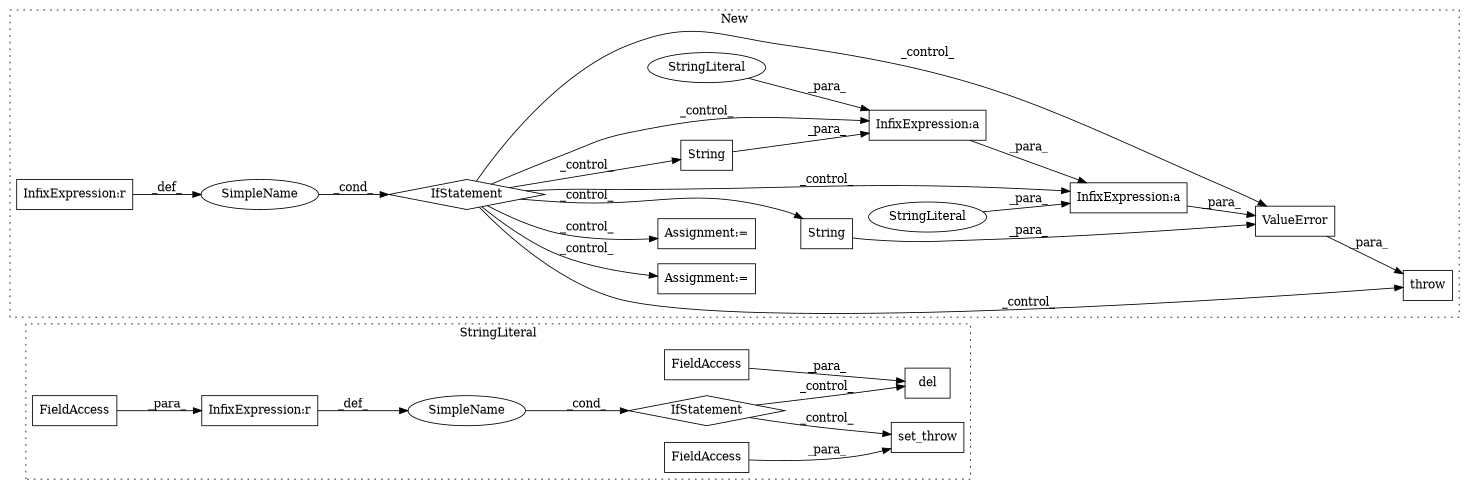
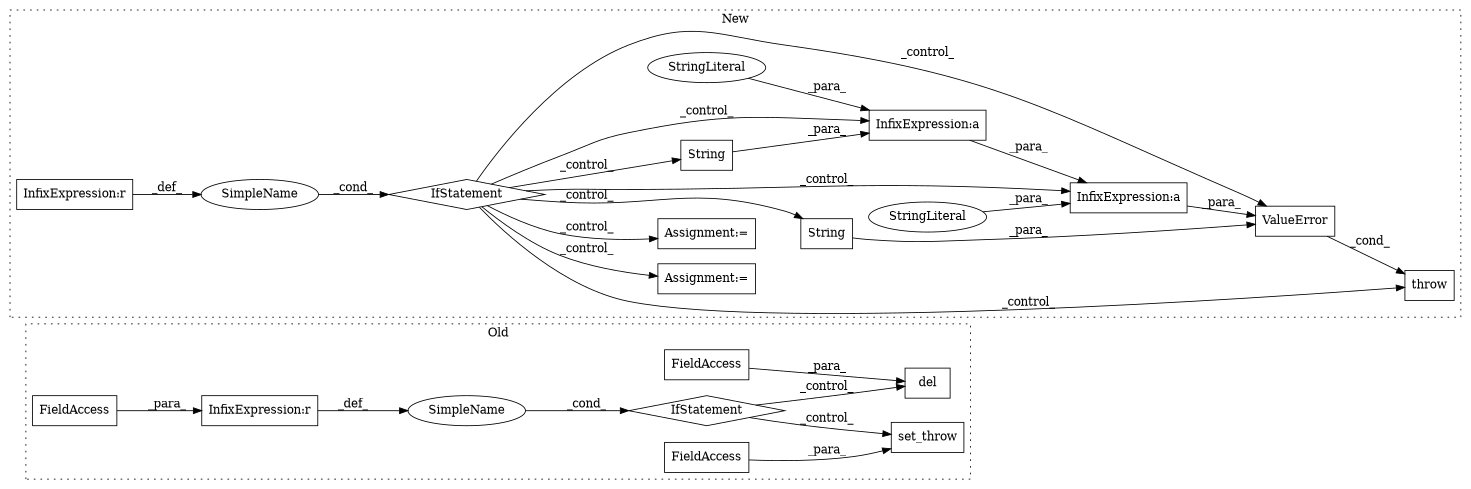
edge "ValueError" -> "throw": label "_para_" -> "_cond_"
cluster "StringLiteral": label "StringLiteral" -> "Old"
